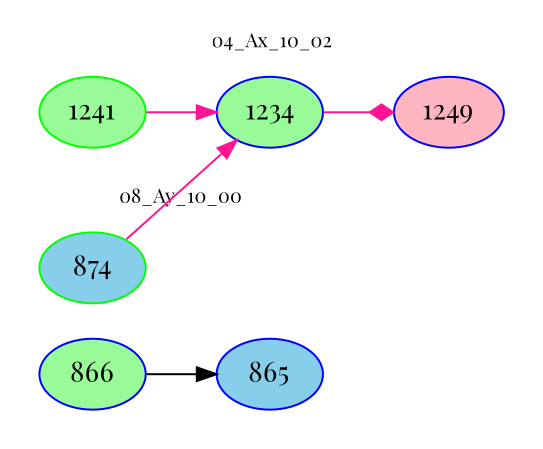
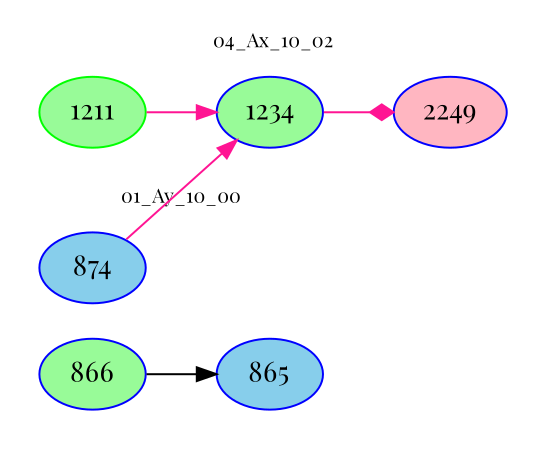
node "1241": label "1241" -> "1211"
node "1249": label "1249" -> "2249"
cluster "08_Ay_10_00": label "08_Ay_10_00" -> "01_Ay_10_00"
node "874": color green -> blue
